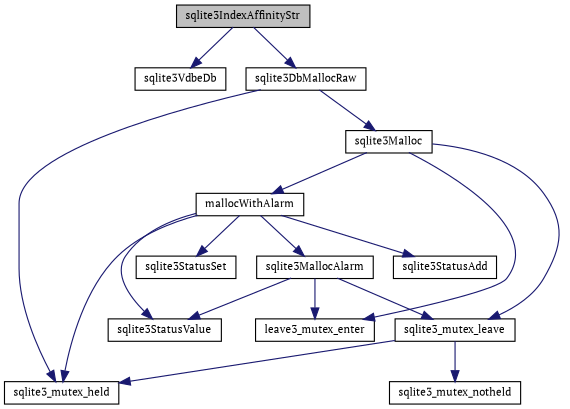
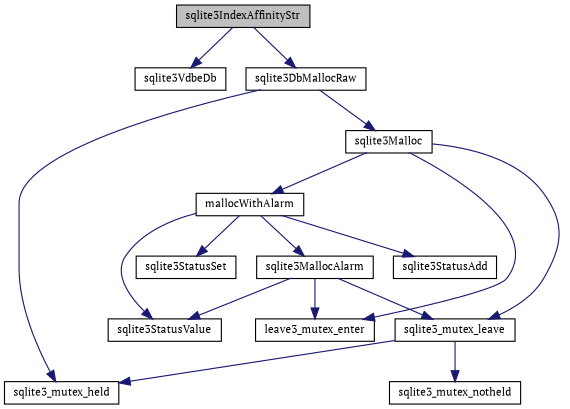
edge "mallocWithAlarm" -> "sqlite3_mutex_held": removed
